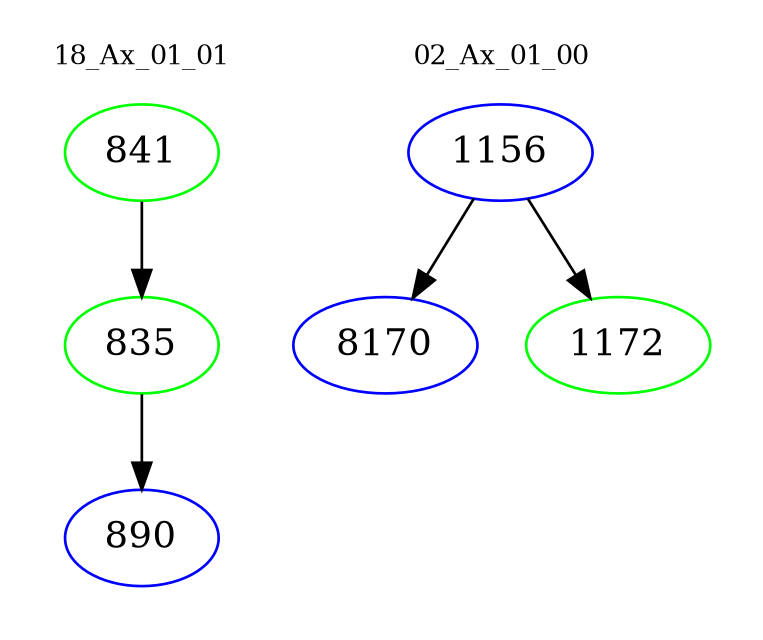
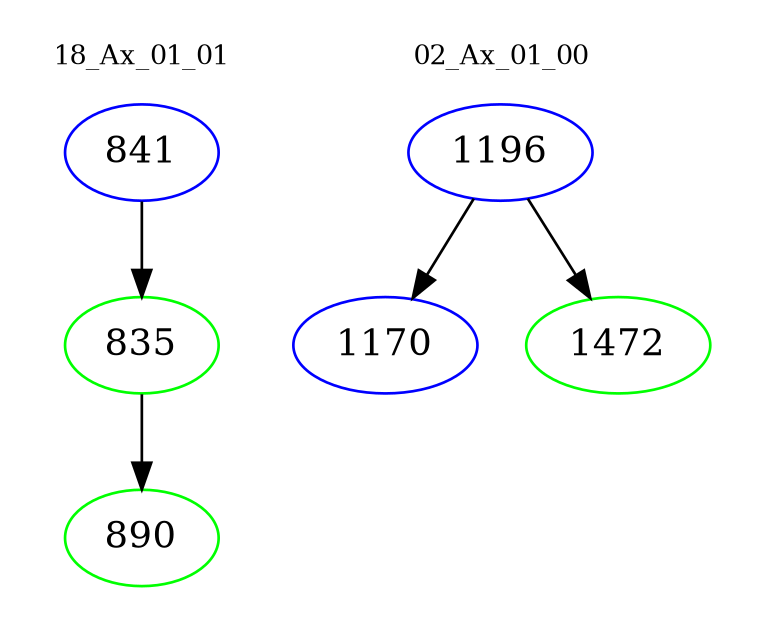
node "841": color green -> blue
node "1156": label "1156" -> "1196"
node "8170": label "8170" -> "1170"
node "1172": label "1172" -> "1472"
node "890": color blue -> green
